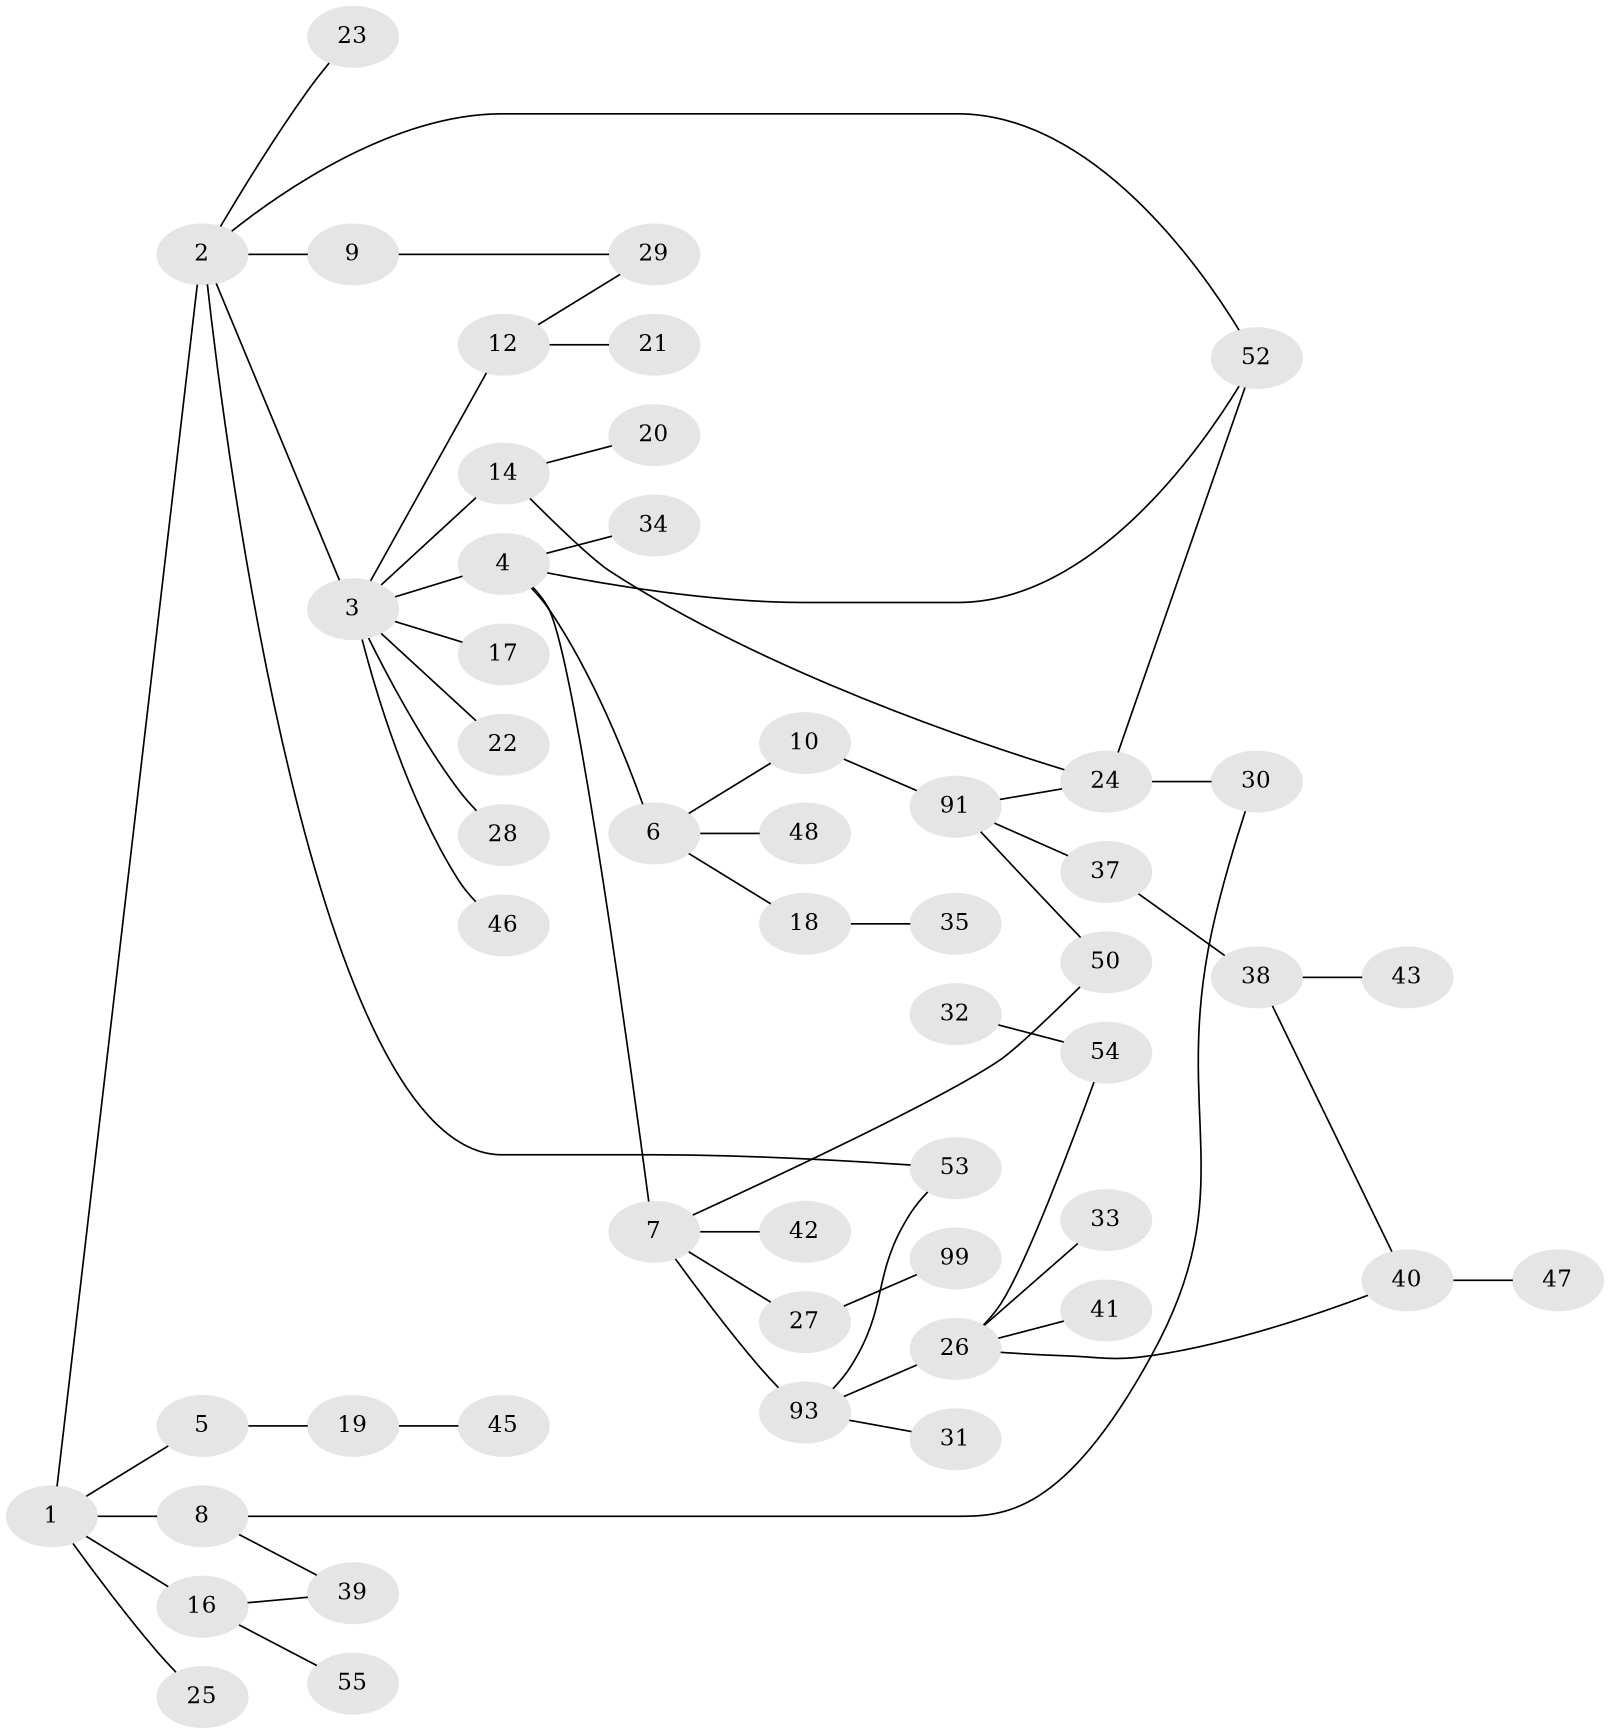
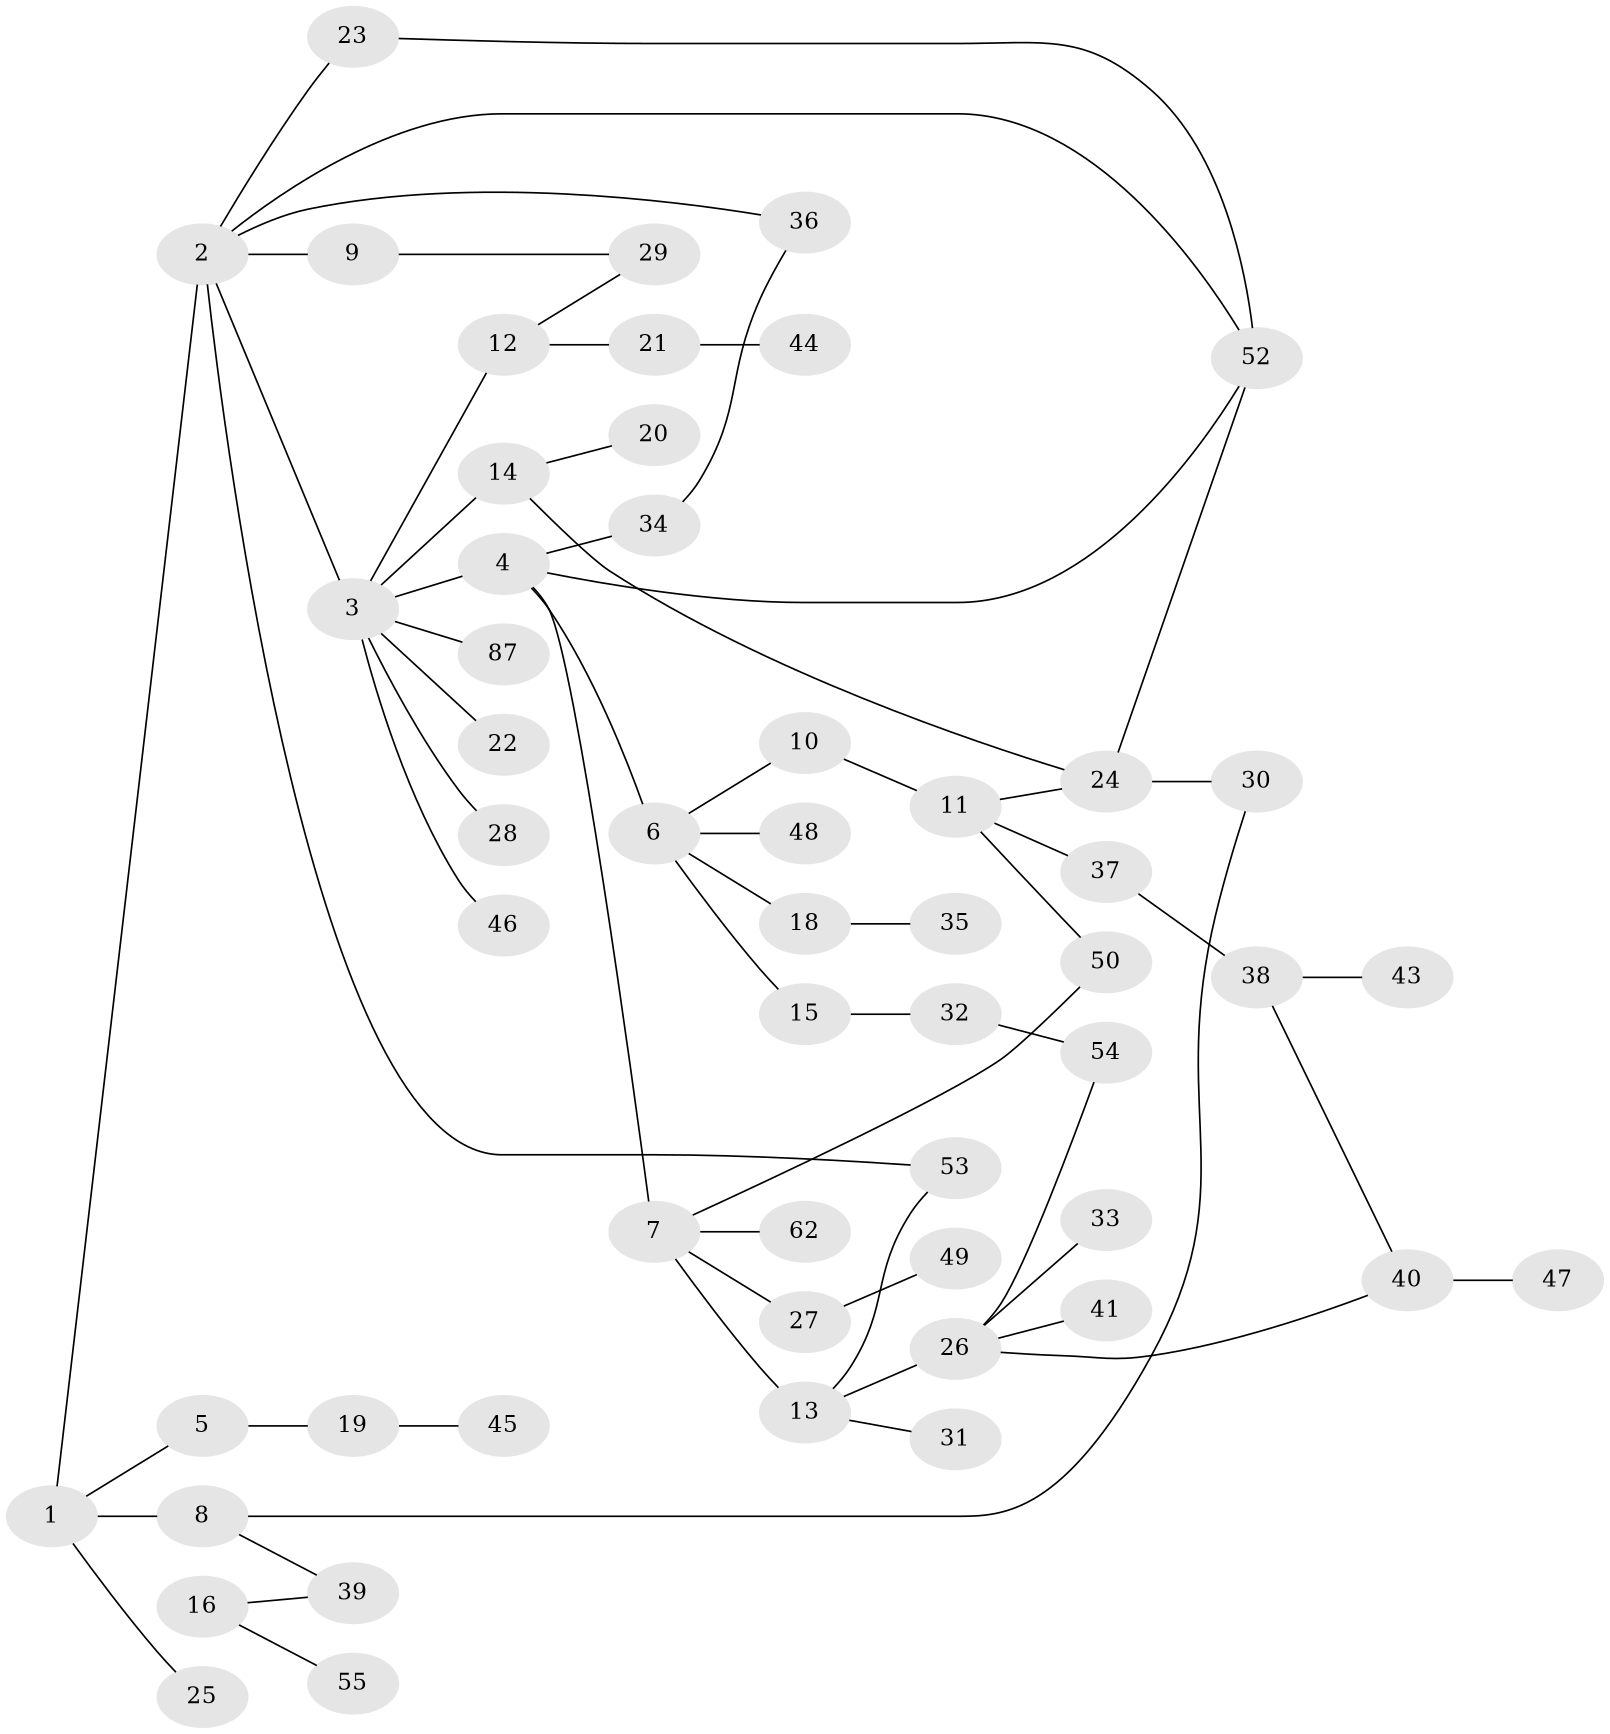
edge "23" -- "52": added
node "36": added
node "44": added
node "17": label "17" -> "87"
node "91": label "91" -> "11"
node "15": added
node "42": label "42" -> "62"
node "99": label "99" -> "49"
node "93": label "93" -> "13"
edge "1" -- "16": removed
